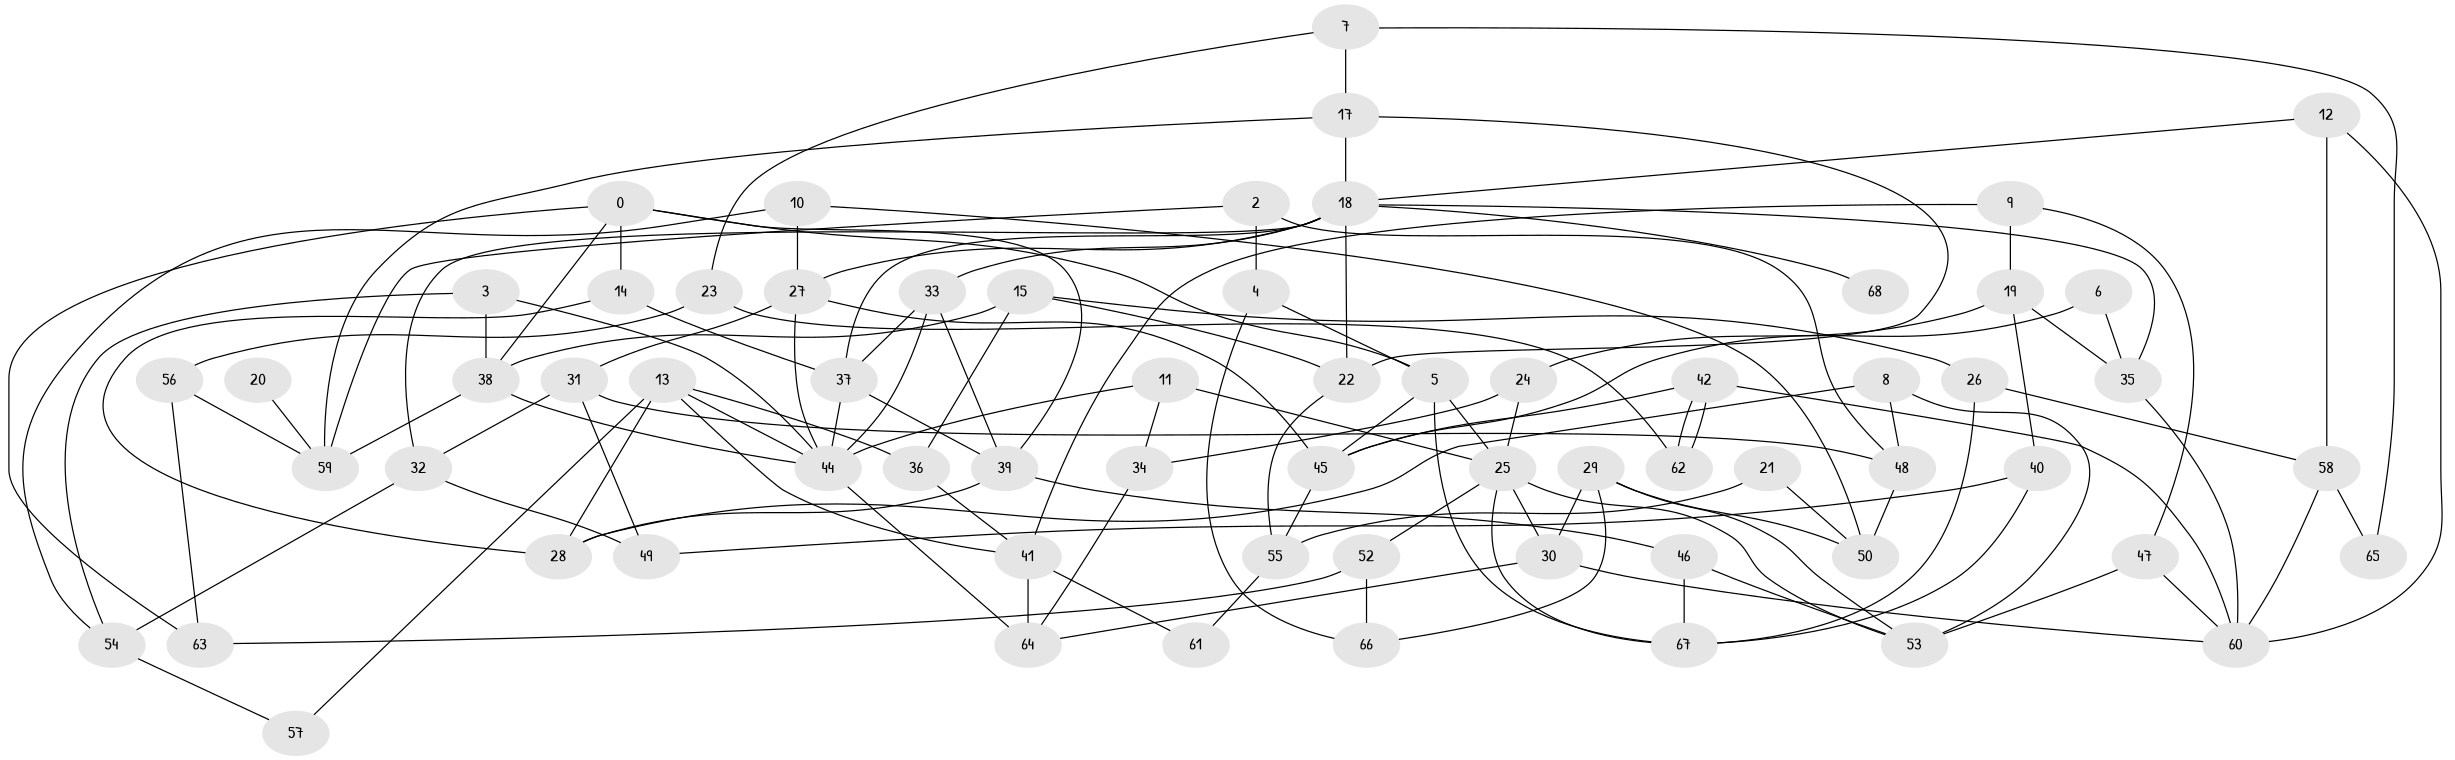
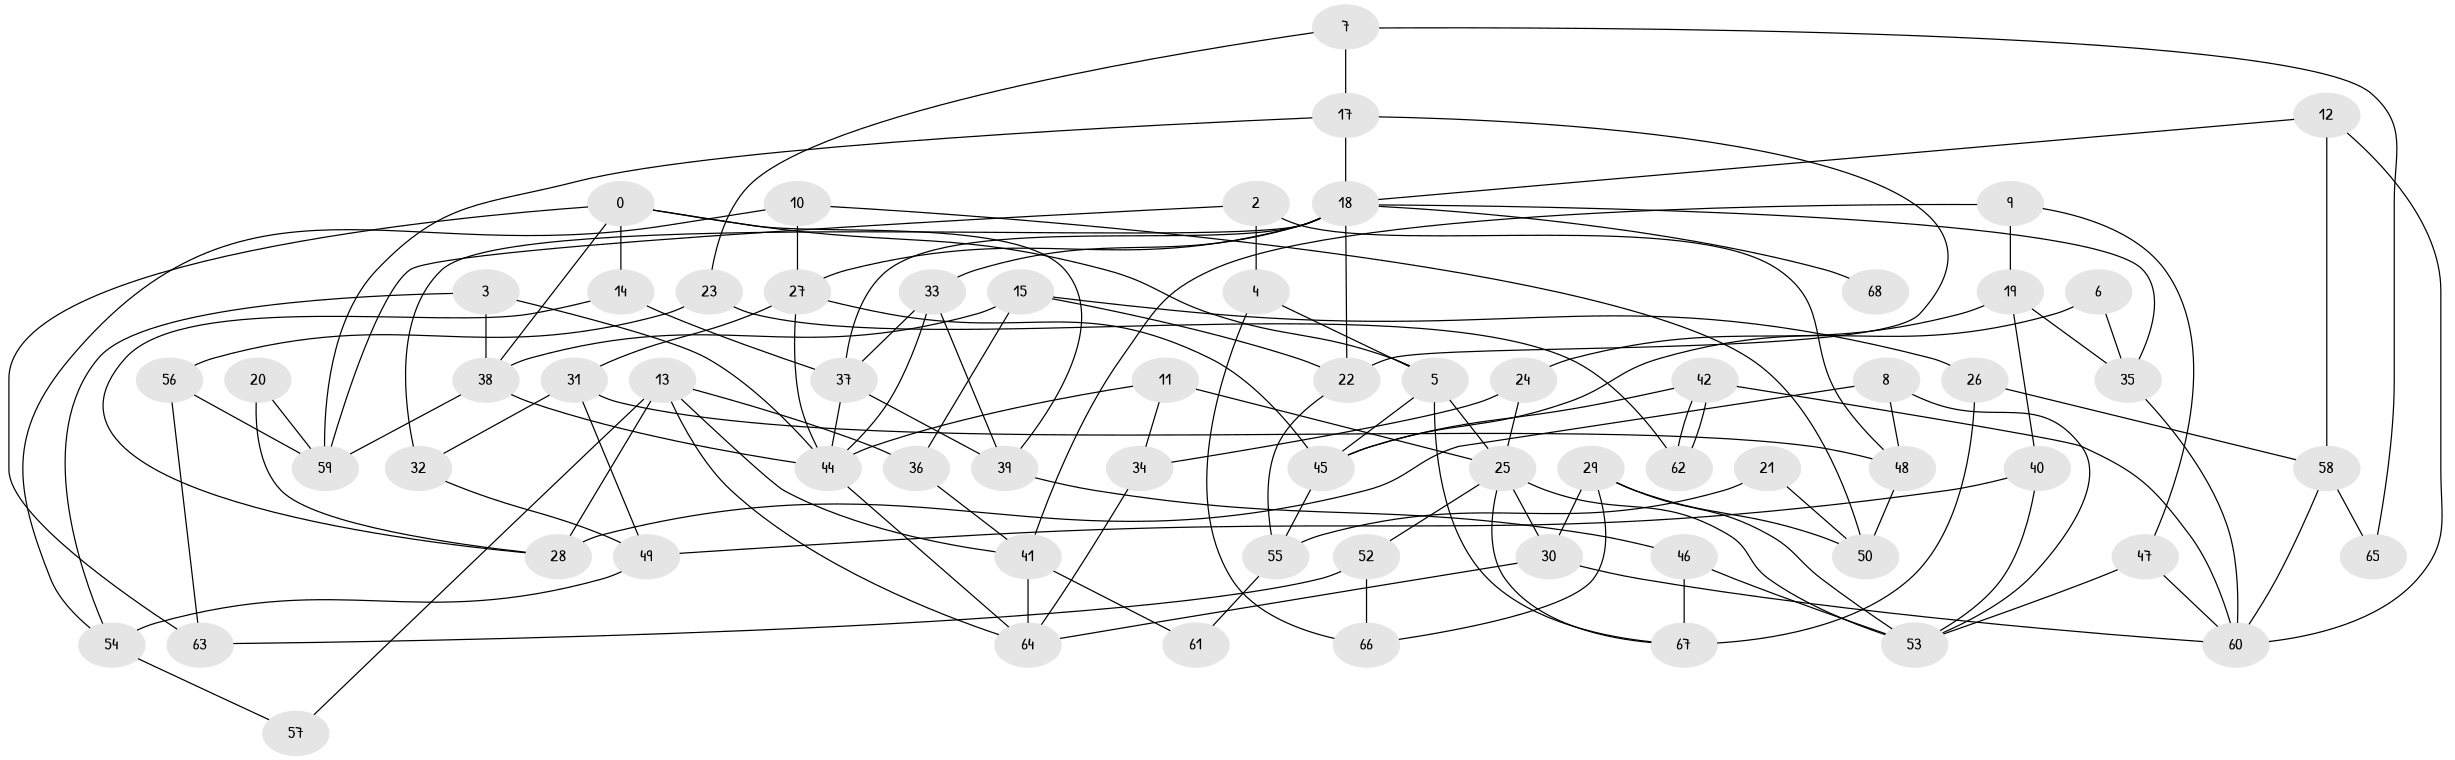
edge "13" -- "44": now "13" -- "64"
edge "39" -- "28": now "20" -- "28"
edge "32" -- "54": now "49" -- "54"
edge "40" -- "67": now "40" -- "53"
